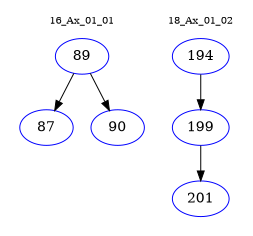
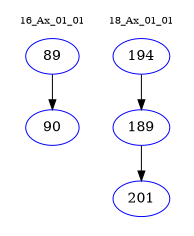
cluster "18_Ax_01_02": label "18_Ax_01_02" -> "18_Ax_01_01"
node "87": removed
node "199": label "199" -> "189"
